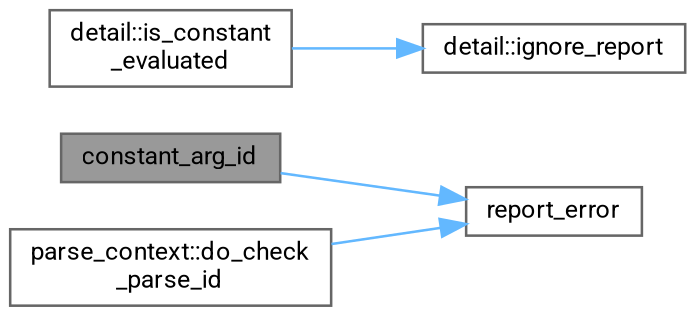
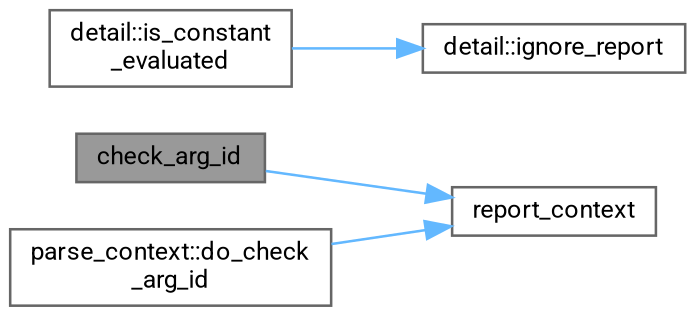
node "constant_arg_id": label "constant_arg_id" -> "check_arg_id"
node "report_error": label "report_error" -> "report_context"
node "parse_context::do_check _parse_id": label "parse_context::do_check _parse_id" -> "parse_context::do_check _arg_id"
